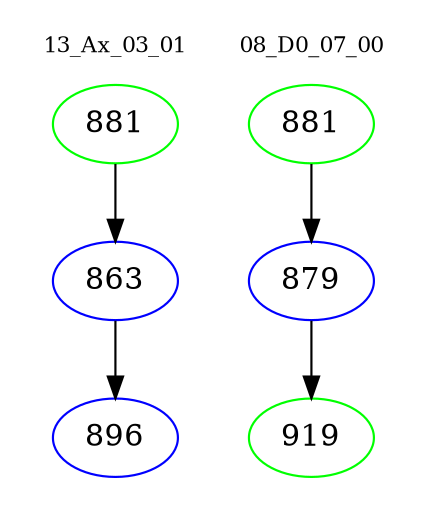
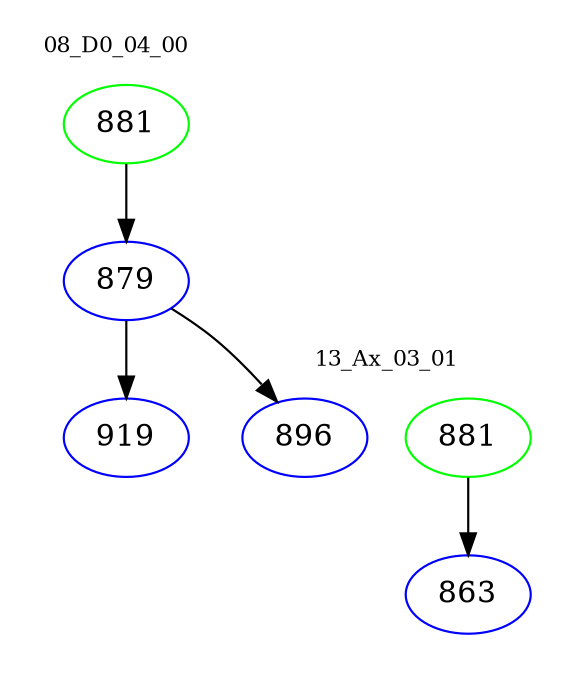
cluster "08_D0_07_00": label "08_D0_07_00" -> "08_D0_04_00"
edge "863" -> "896": now "879" -> "896"
node "919": color green -> blue
